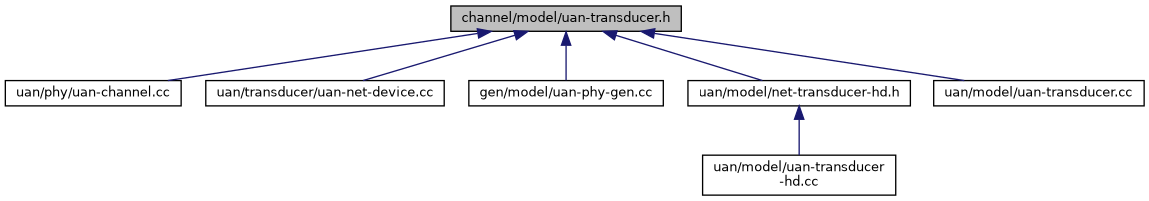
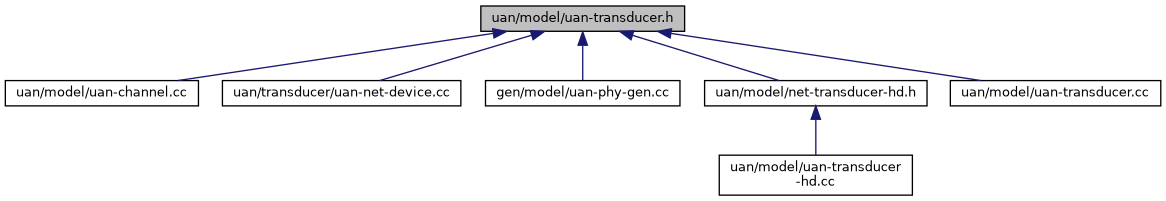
node "channel/model/uan-transducer.h": label "channel/model/uan-transducer.h" -> "uan/model/uan-transducer.h"
node "uan/phy/uan-channel.cc": label "uan/phy/uan-channel.cc" -> "uan/model/uan-channel.cc"
